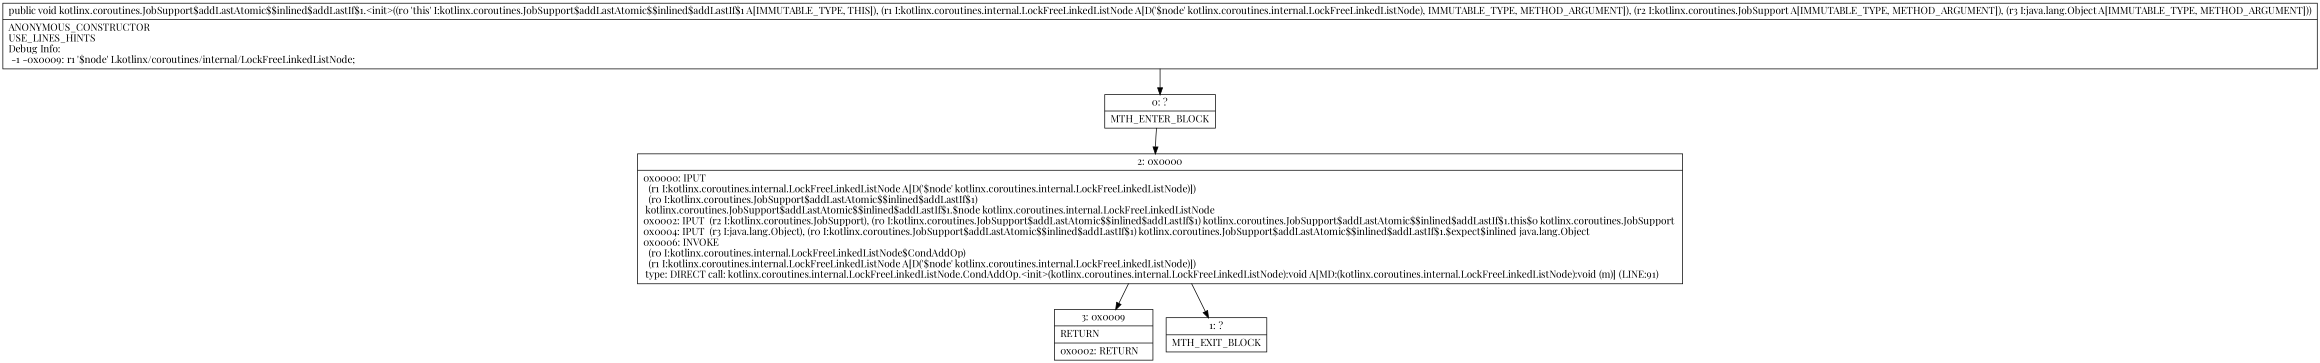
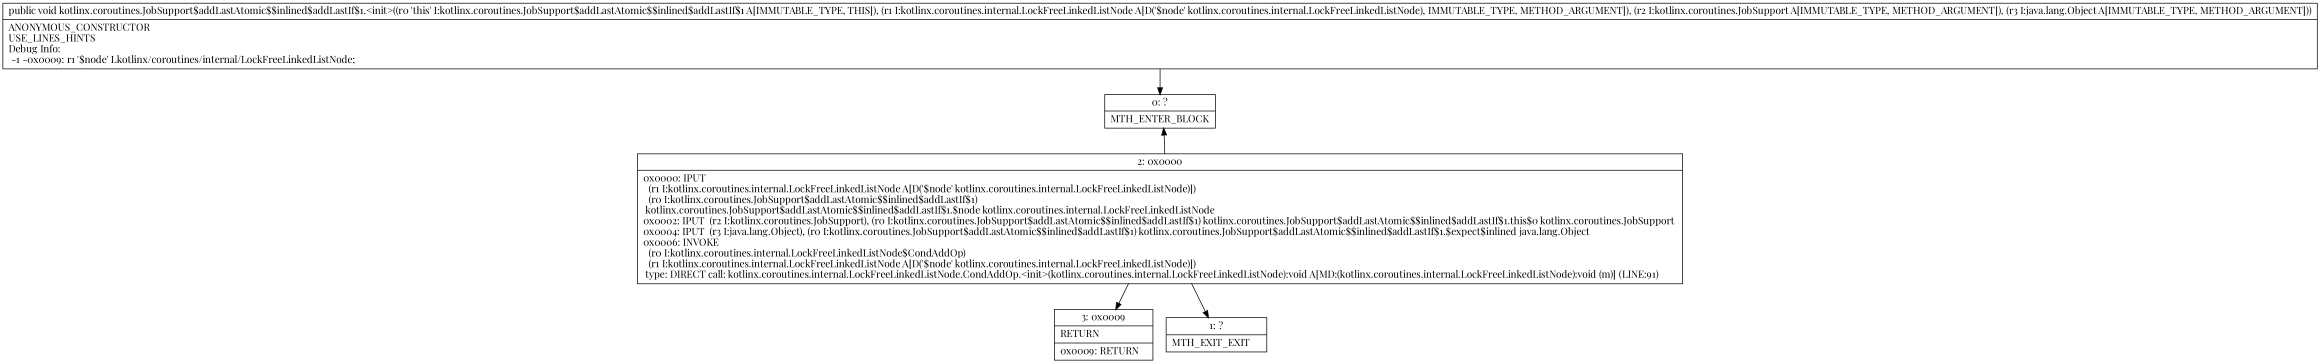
edge "0: ?" -> "2: 0x0000": reversed
node "1: ?": text "MTH_EXIT_BLOCK" -> "MTH_EXIT_EXIT"
node "3: 0x0009": text "0x0002: RETURN" -> "0x0009: RETURN"
